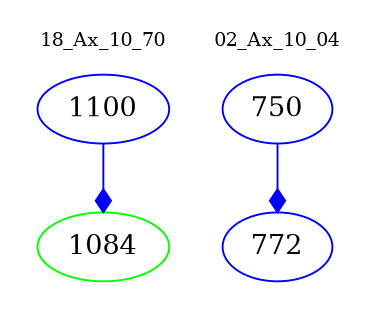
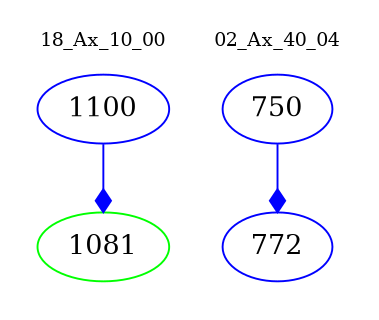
cluster "18_Ax_10_70": label "18_Ax_10_70" -> "18_Ax_10_00"
cluster "02_Ax_10_04": label "02_Ax_10_04" -> "02_Ax_40_04"
node "1084": label "1084" -> "1081"
